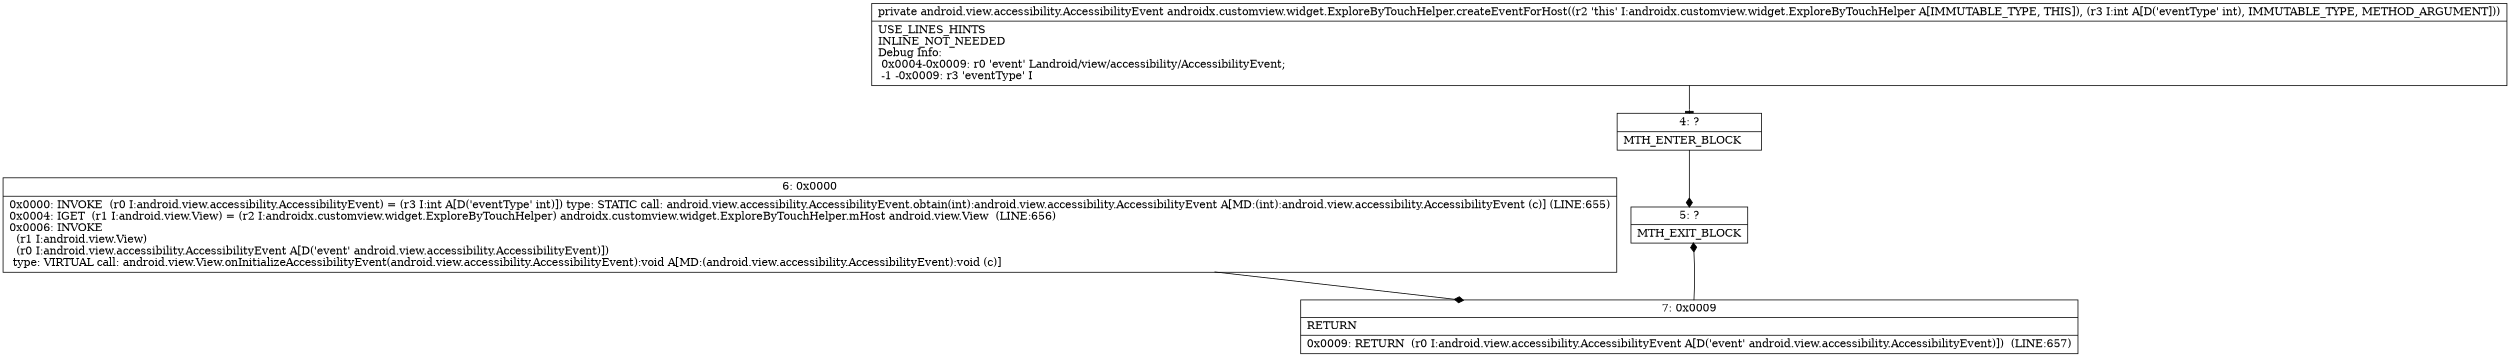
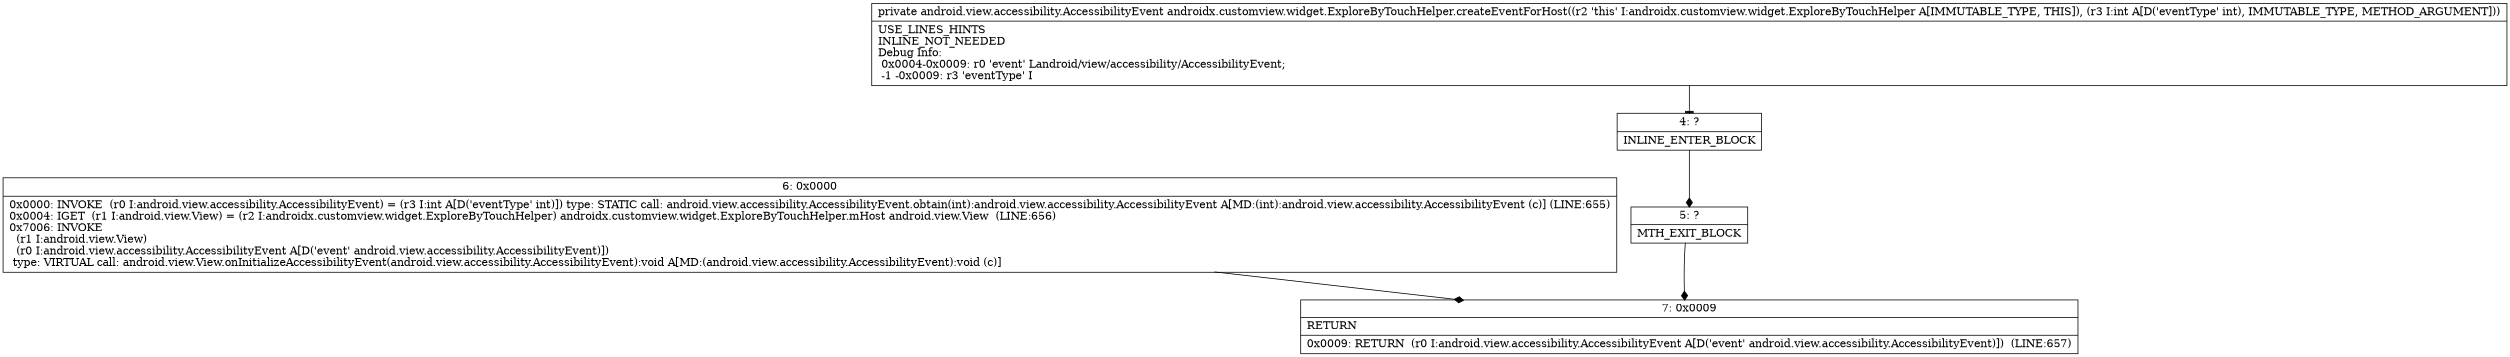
node "4: ?": text "MTH_ENTER_BLOCK" -> "INLINE_ENTER_BLOCK"
node "6: 0x0000": text "0x0006: INVOKE" -> "0x7006: INVOKE"
edge "7: 0x0009" -> "5: ?": reversed
